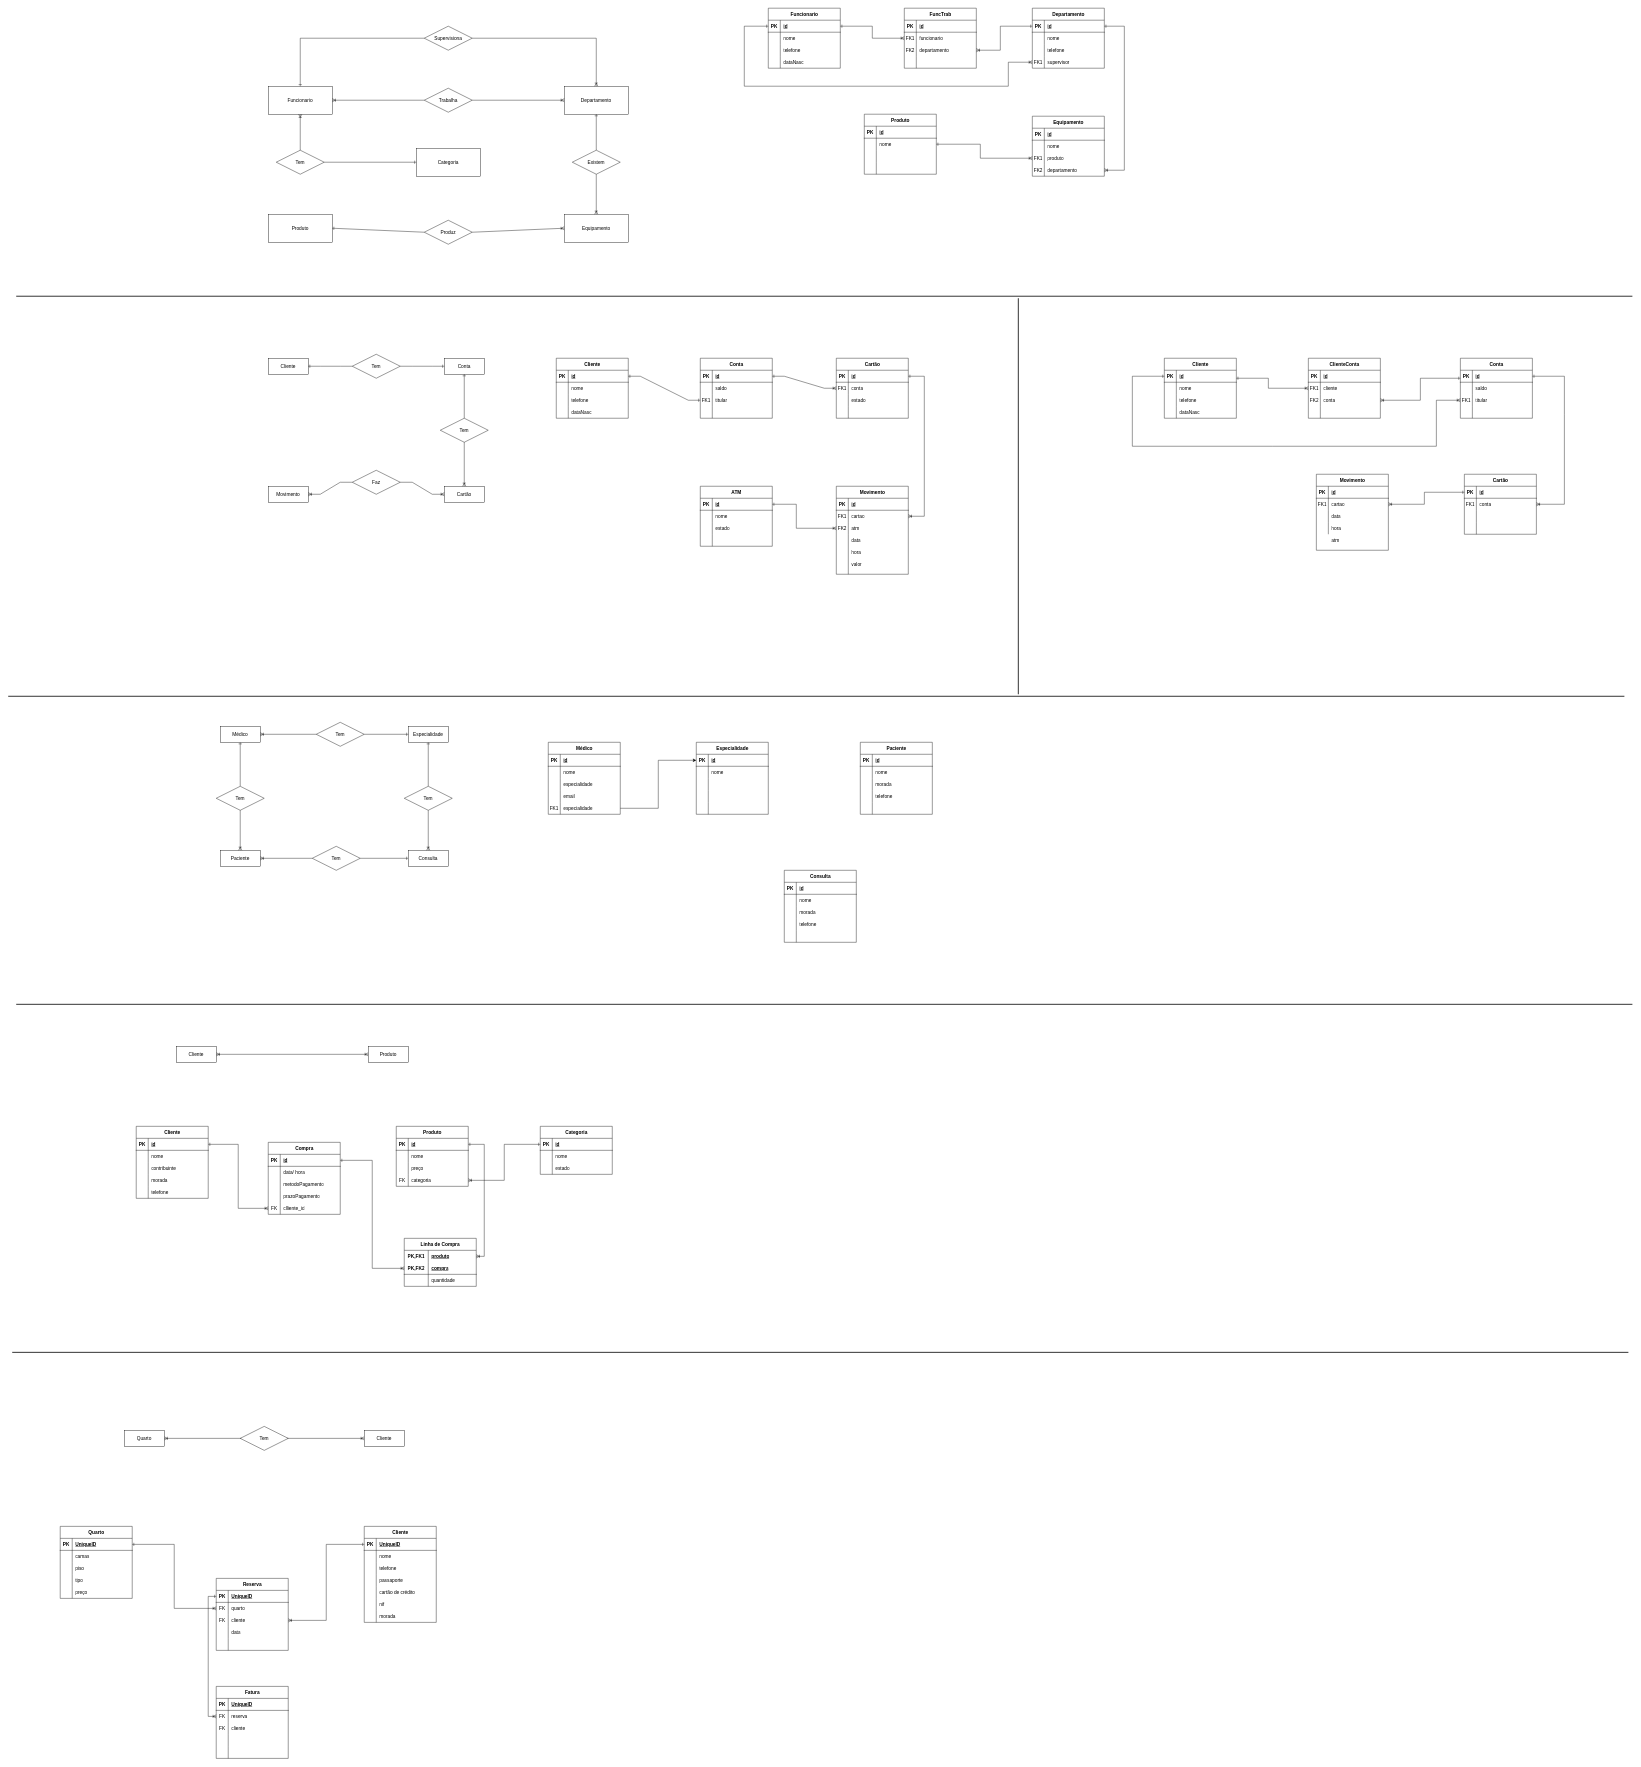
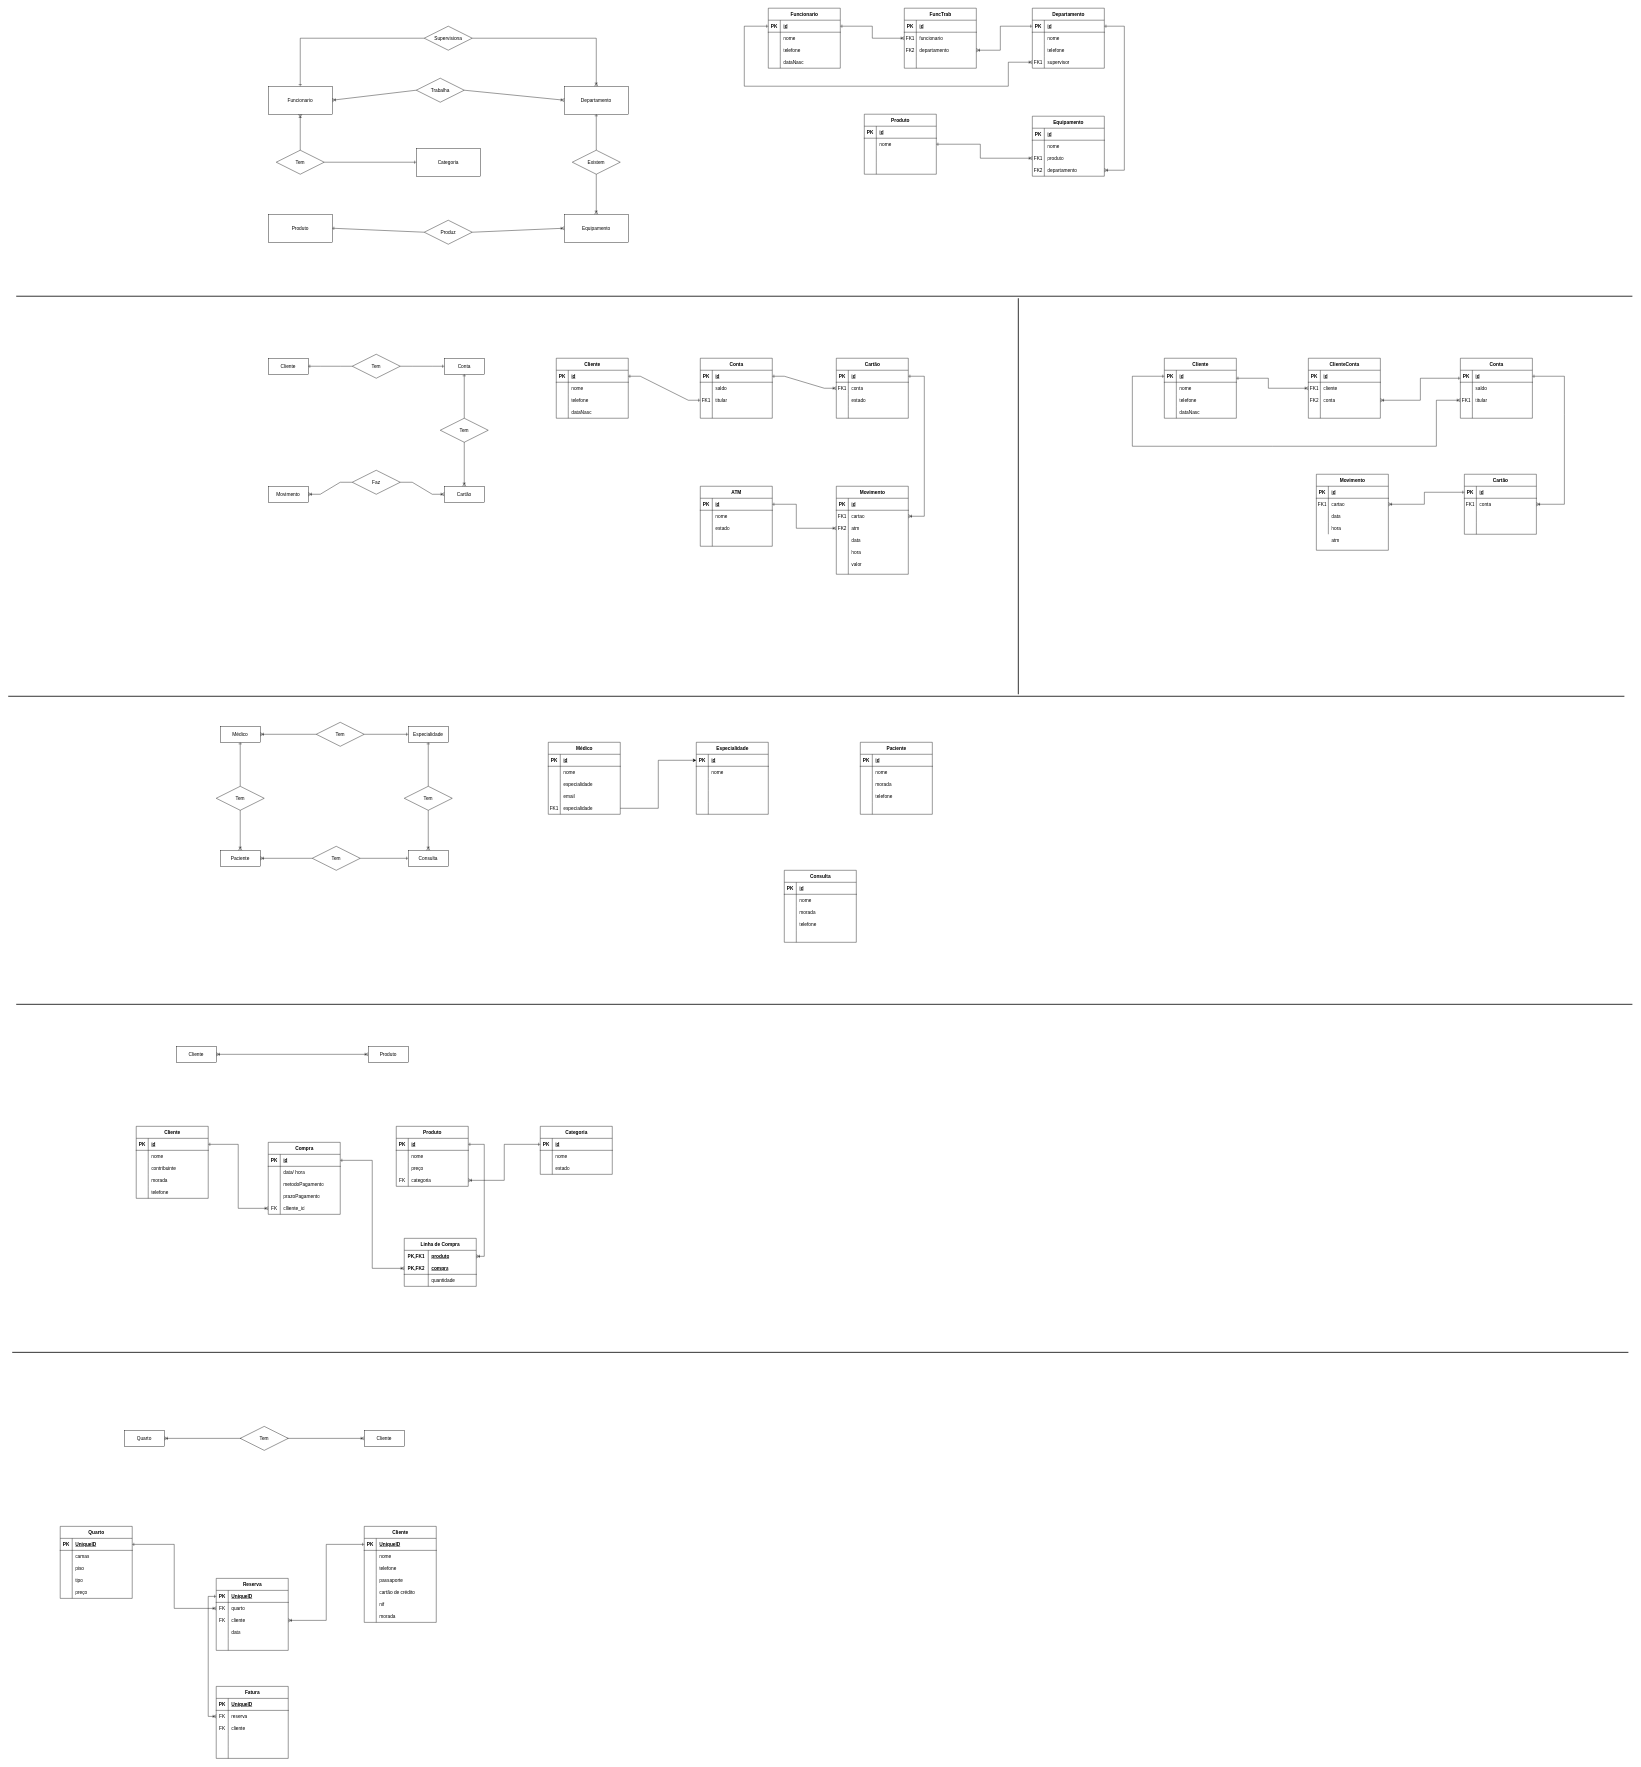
node "Trabalha": moved (448, 100) -> (440, 90)
